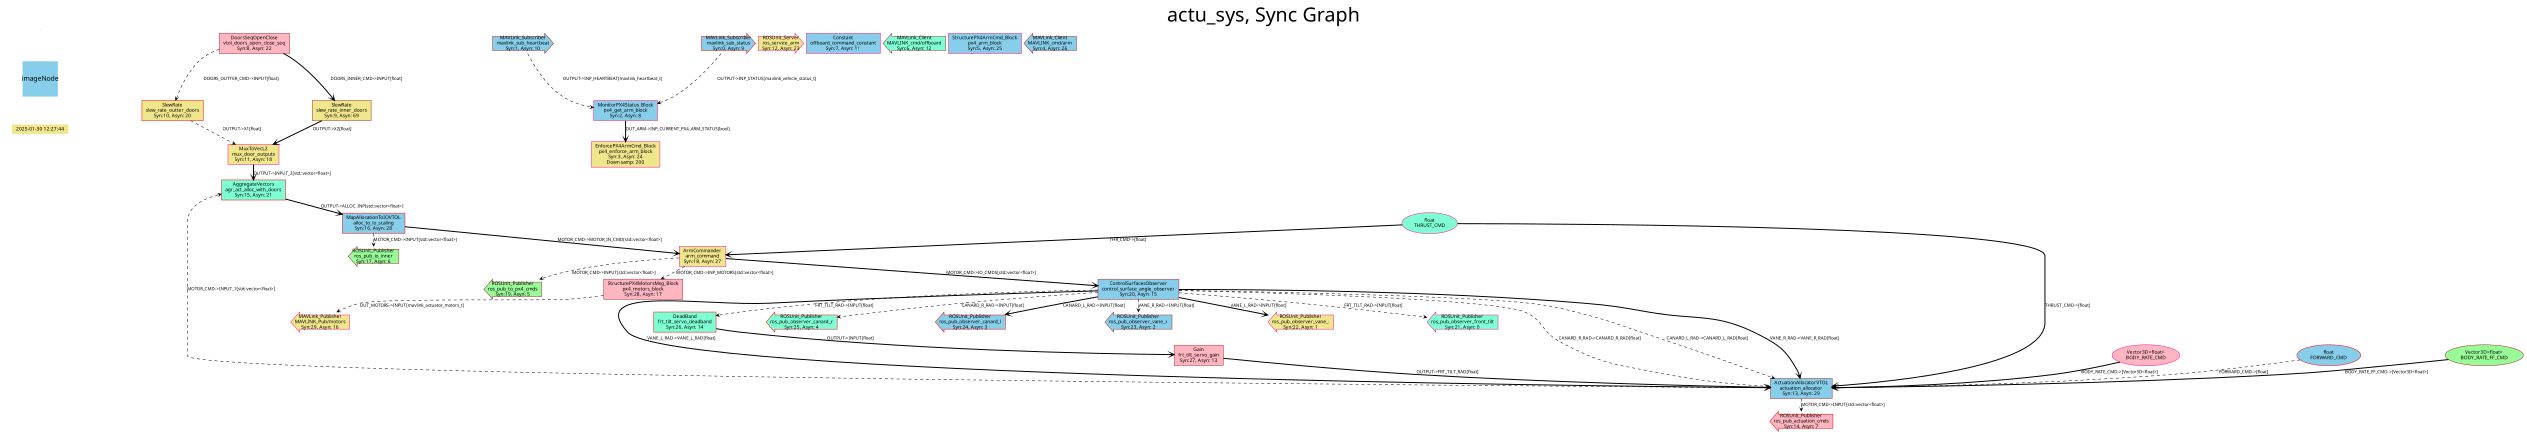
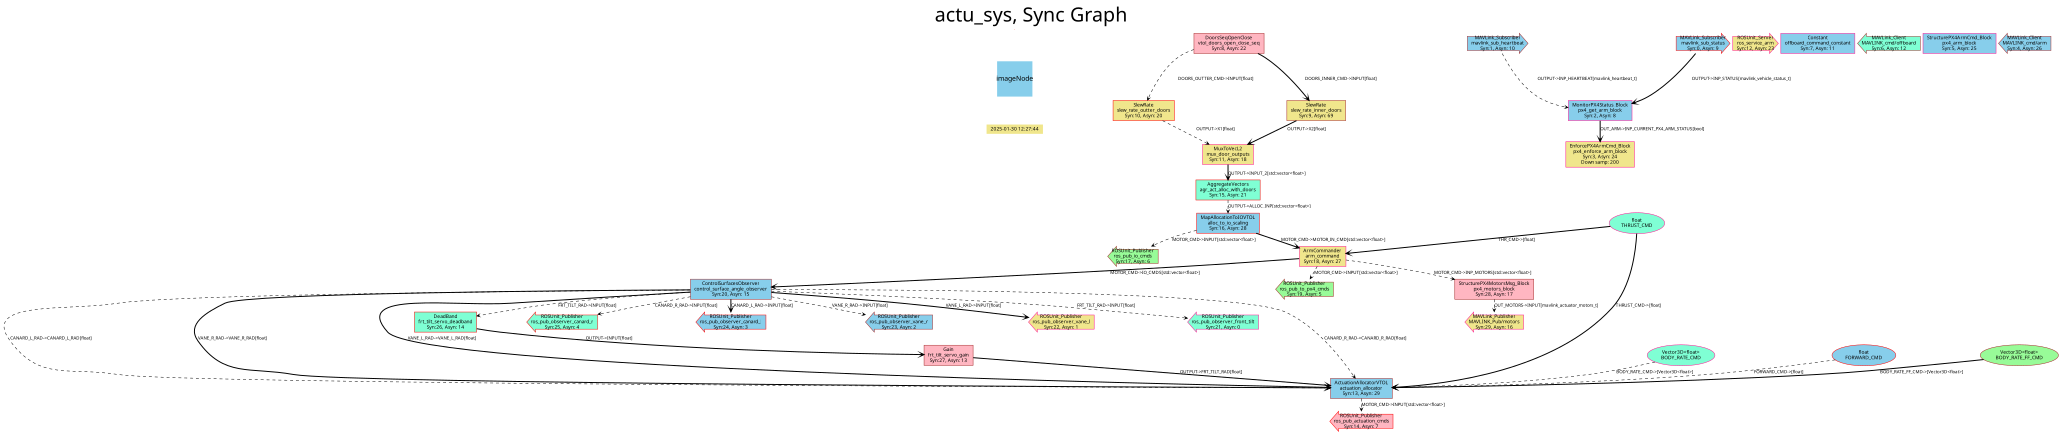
edge "MAVLink_Subscriber mavlink_sub_status Syn:0, Asyn: 9" -> "MonitorPX4Status_Block px4_get_arm_block Syn:2, Asyn: 8": style dashed -> bold
edge "AggregateVectors agr_act_alloc_with_doors Syn:15, Asyn: 21" -> "MapAllocationToIOVTOL alloc_to_io_scaling Syn:16, Asyn: 28": style bold -> dashed
node "ROSUnit_Publisher ros_pub_io_inner Syn:17, Asyn: 6": label "ROSUnit_Publisher ros_pub_io_inner Syn:17, Asyn: 6" -> "ROSUnit_Publisher ros_pub_io_cmds Syn:17, Asyn: 6"
node "Vector3D<float> BODY_RATE_CMD": fillcolor lightpink -> aquamarine
edge "ActuationAllocatorVTOL actuation_allocator Syn:13, Asyn: 29" -> "AggregateVectors agr_act_alloc_with_doors Syn:15, Asyn: 21": removed, label "MOTOR_CMD->INPUT_1[std::vector<float>]"
edge "Vector3D<float> BODY_RATE_CMD" -> "ActuationAllocatorVTOL actuation_allocator Syn:13, Asyn: 29": style bold -> dashed
